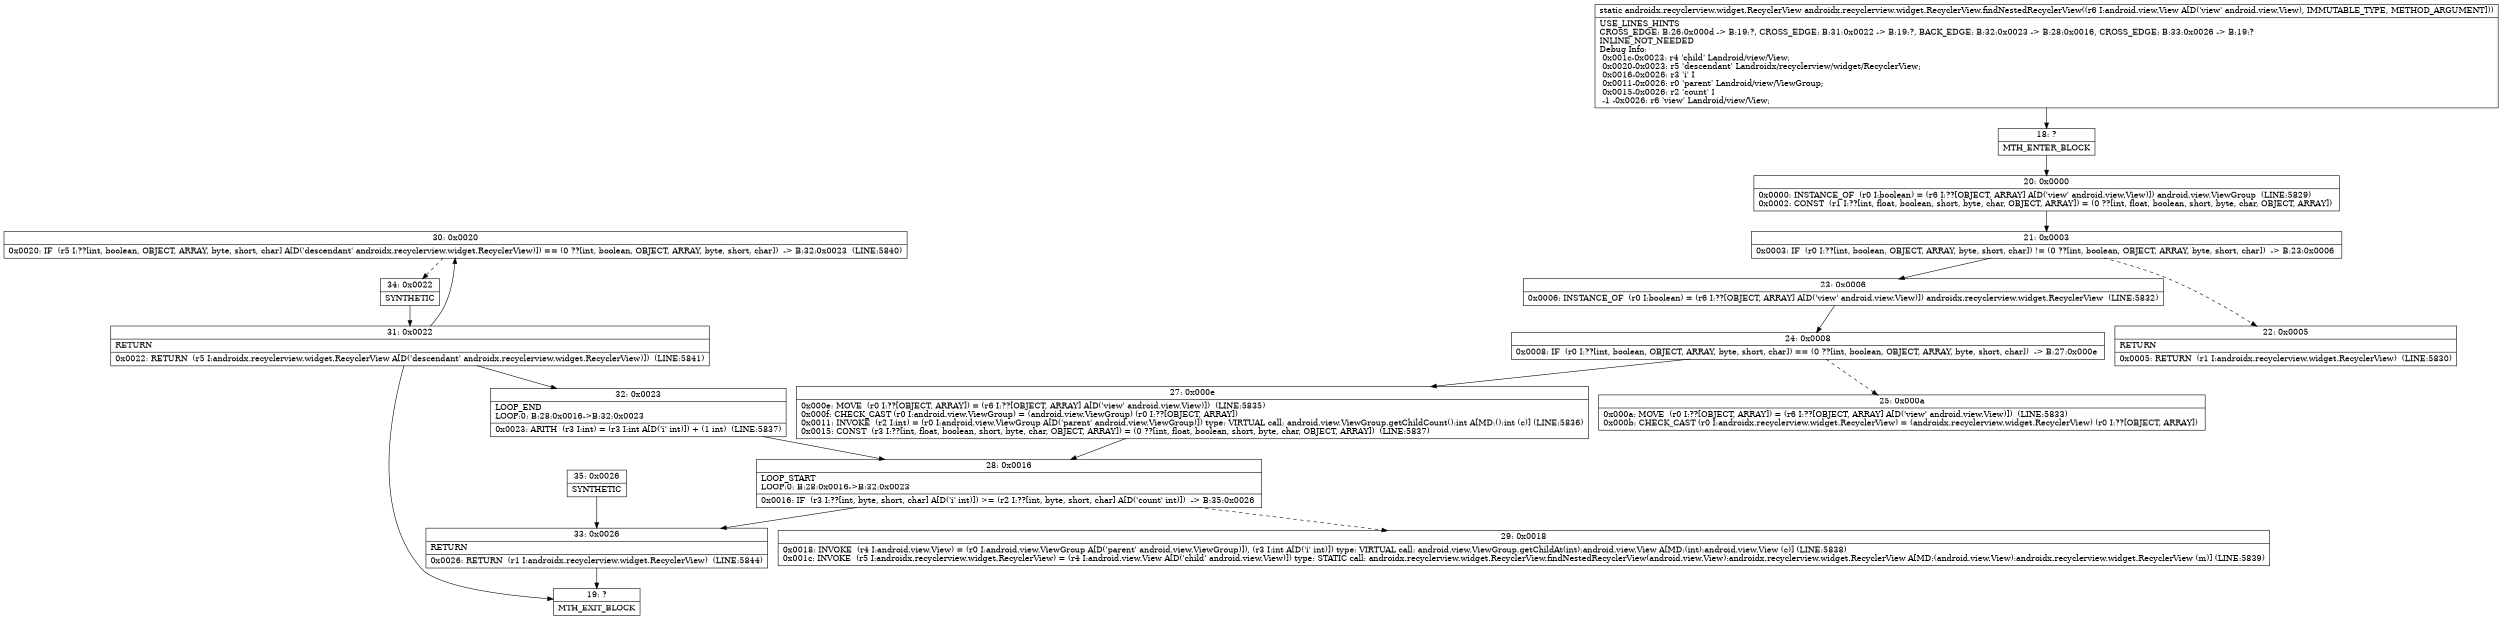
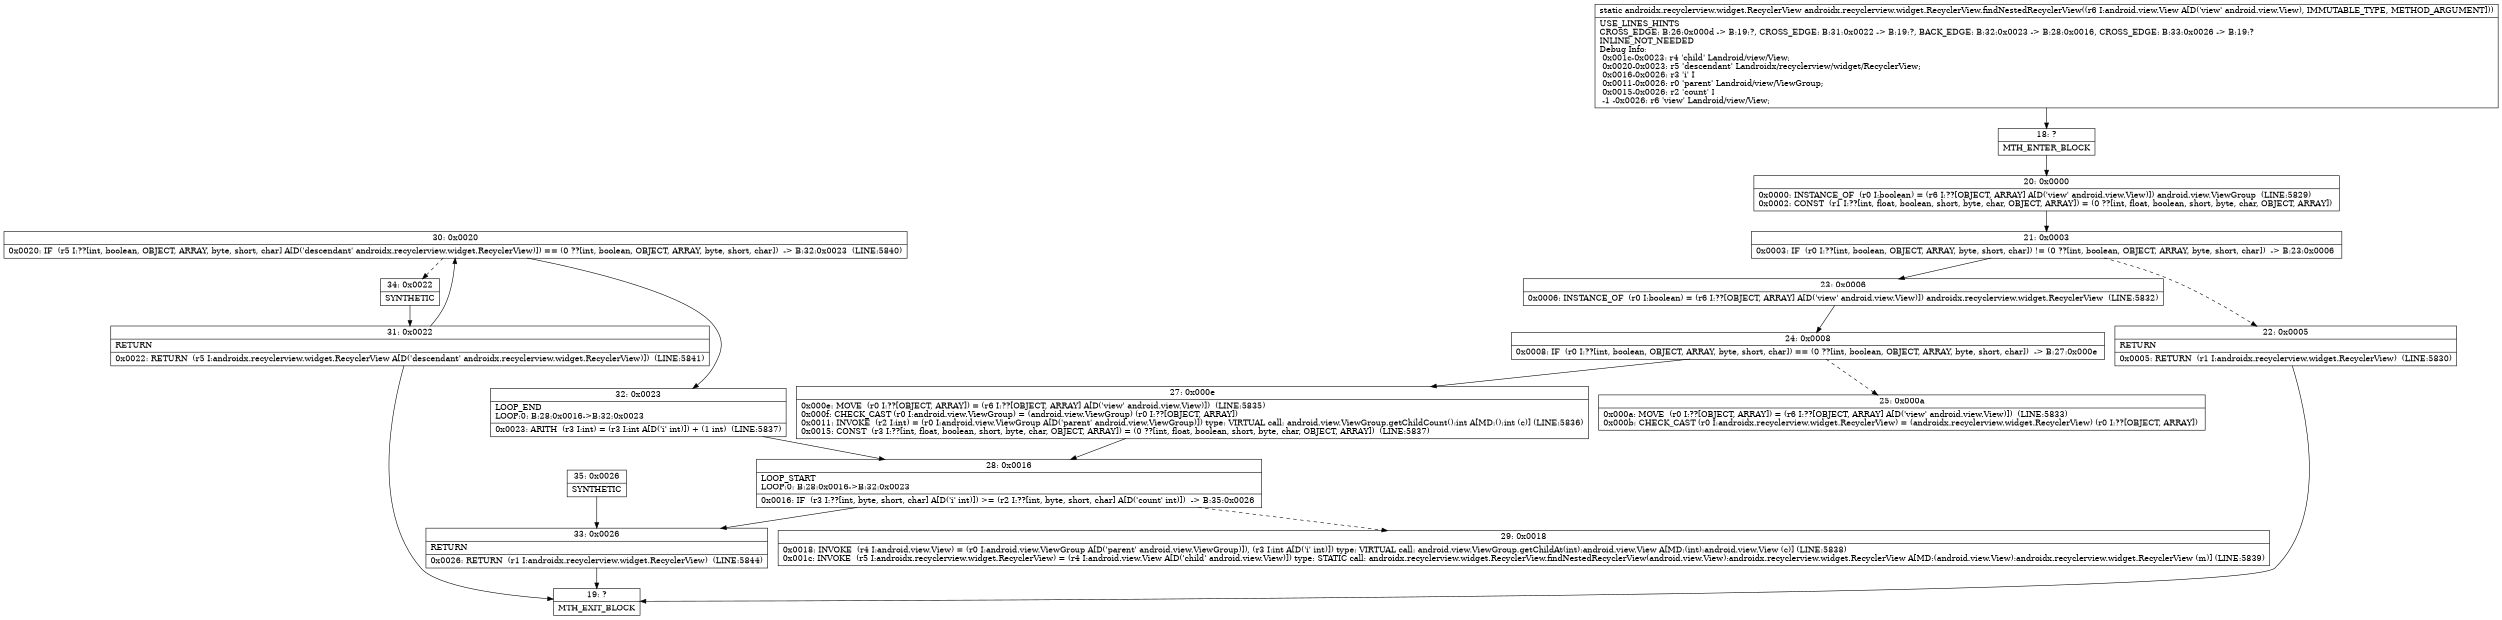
edge "31: 0x0022" -> "32: 0x0023": now "30: 0x0020" -> "32: 0x0023"
edge "22: 0x0005" -> "19: ?": added
